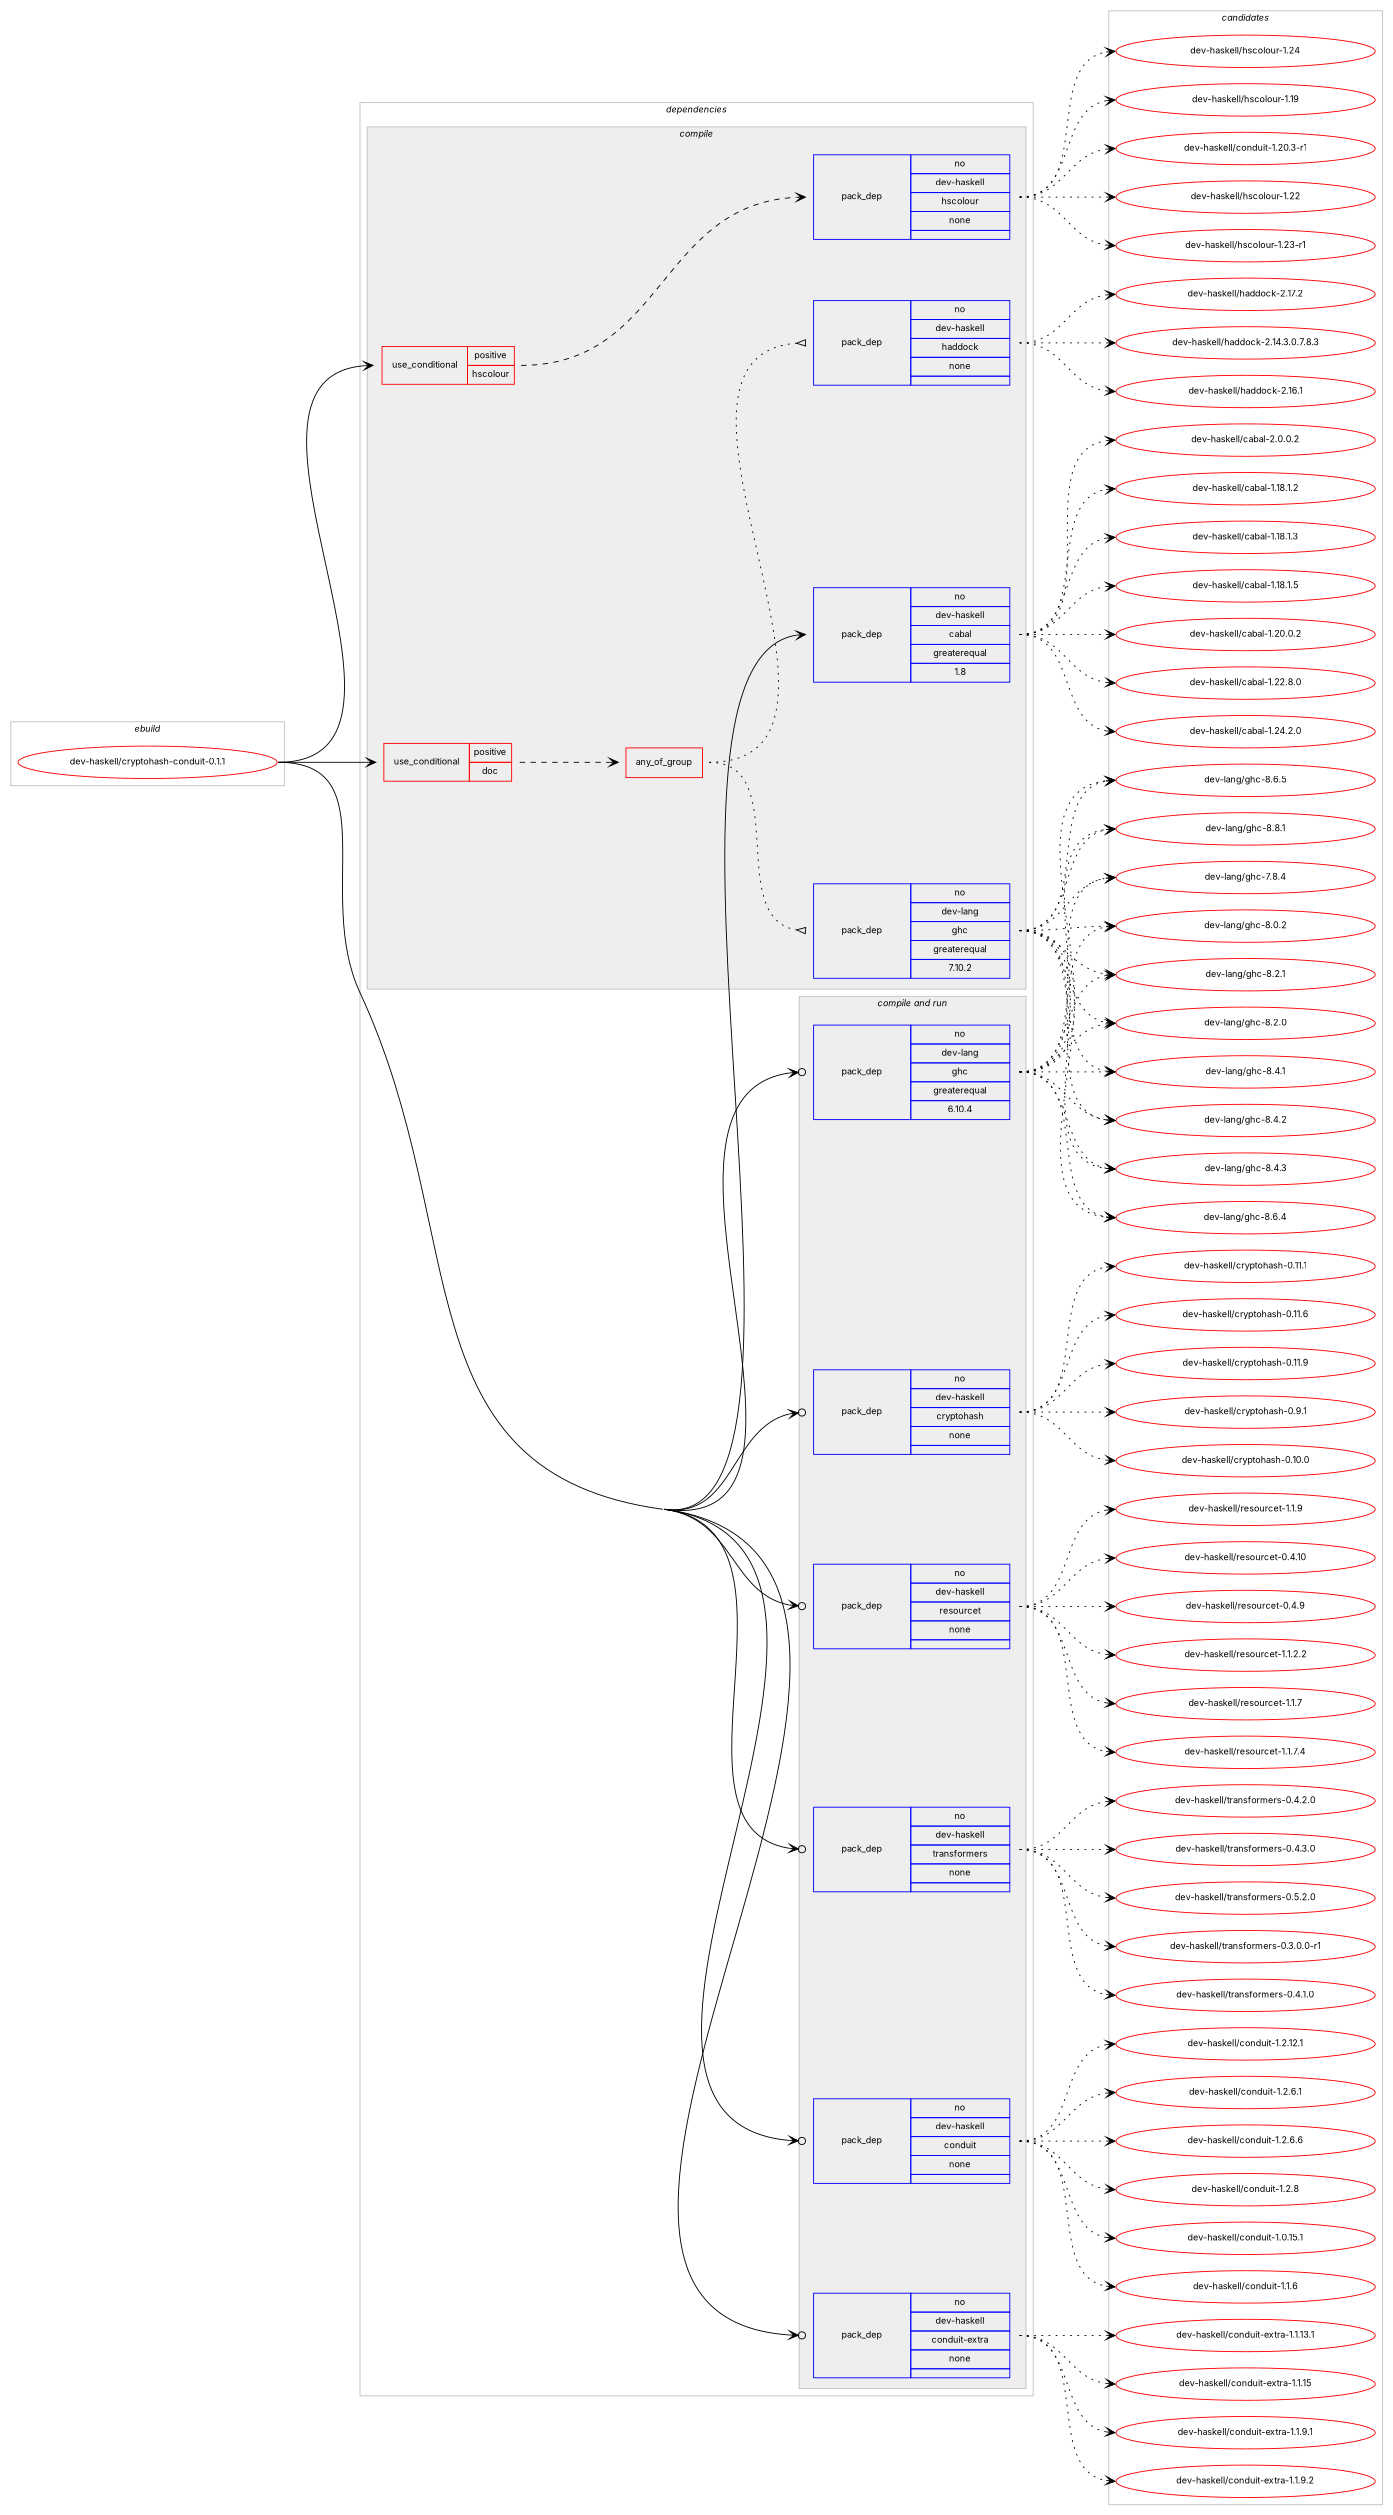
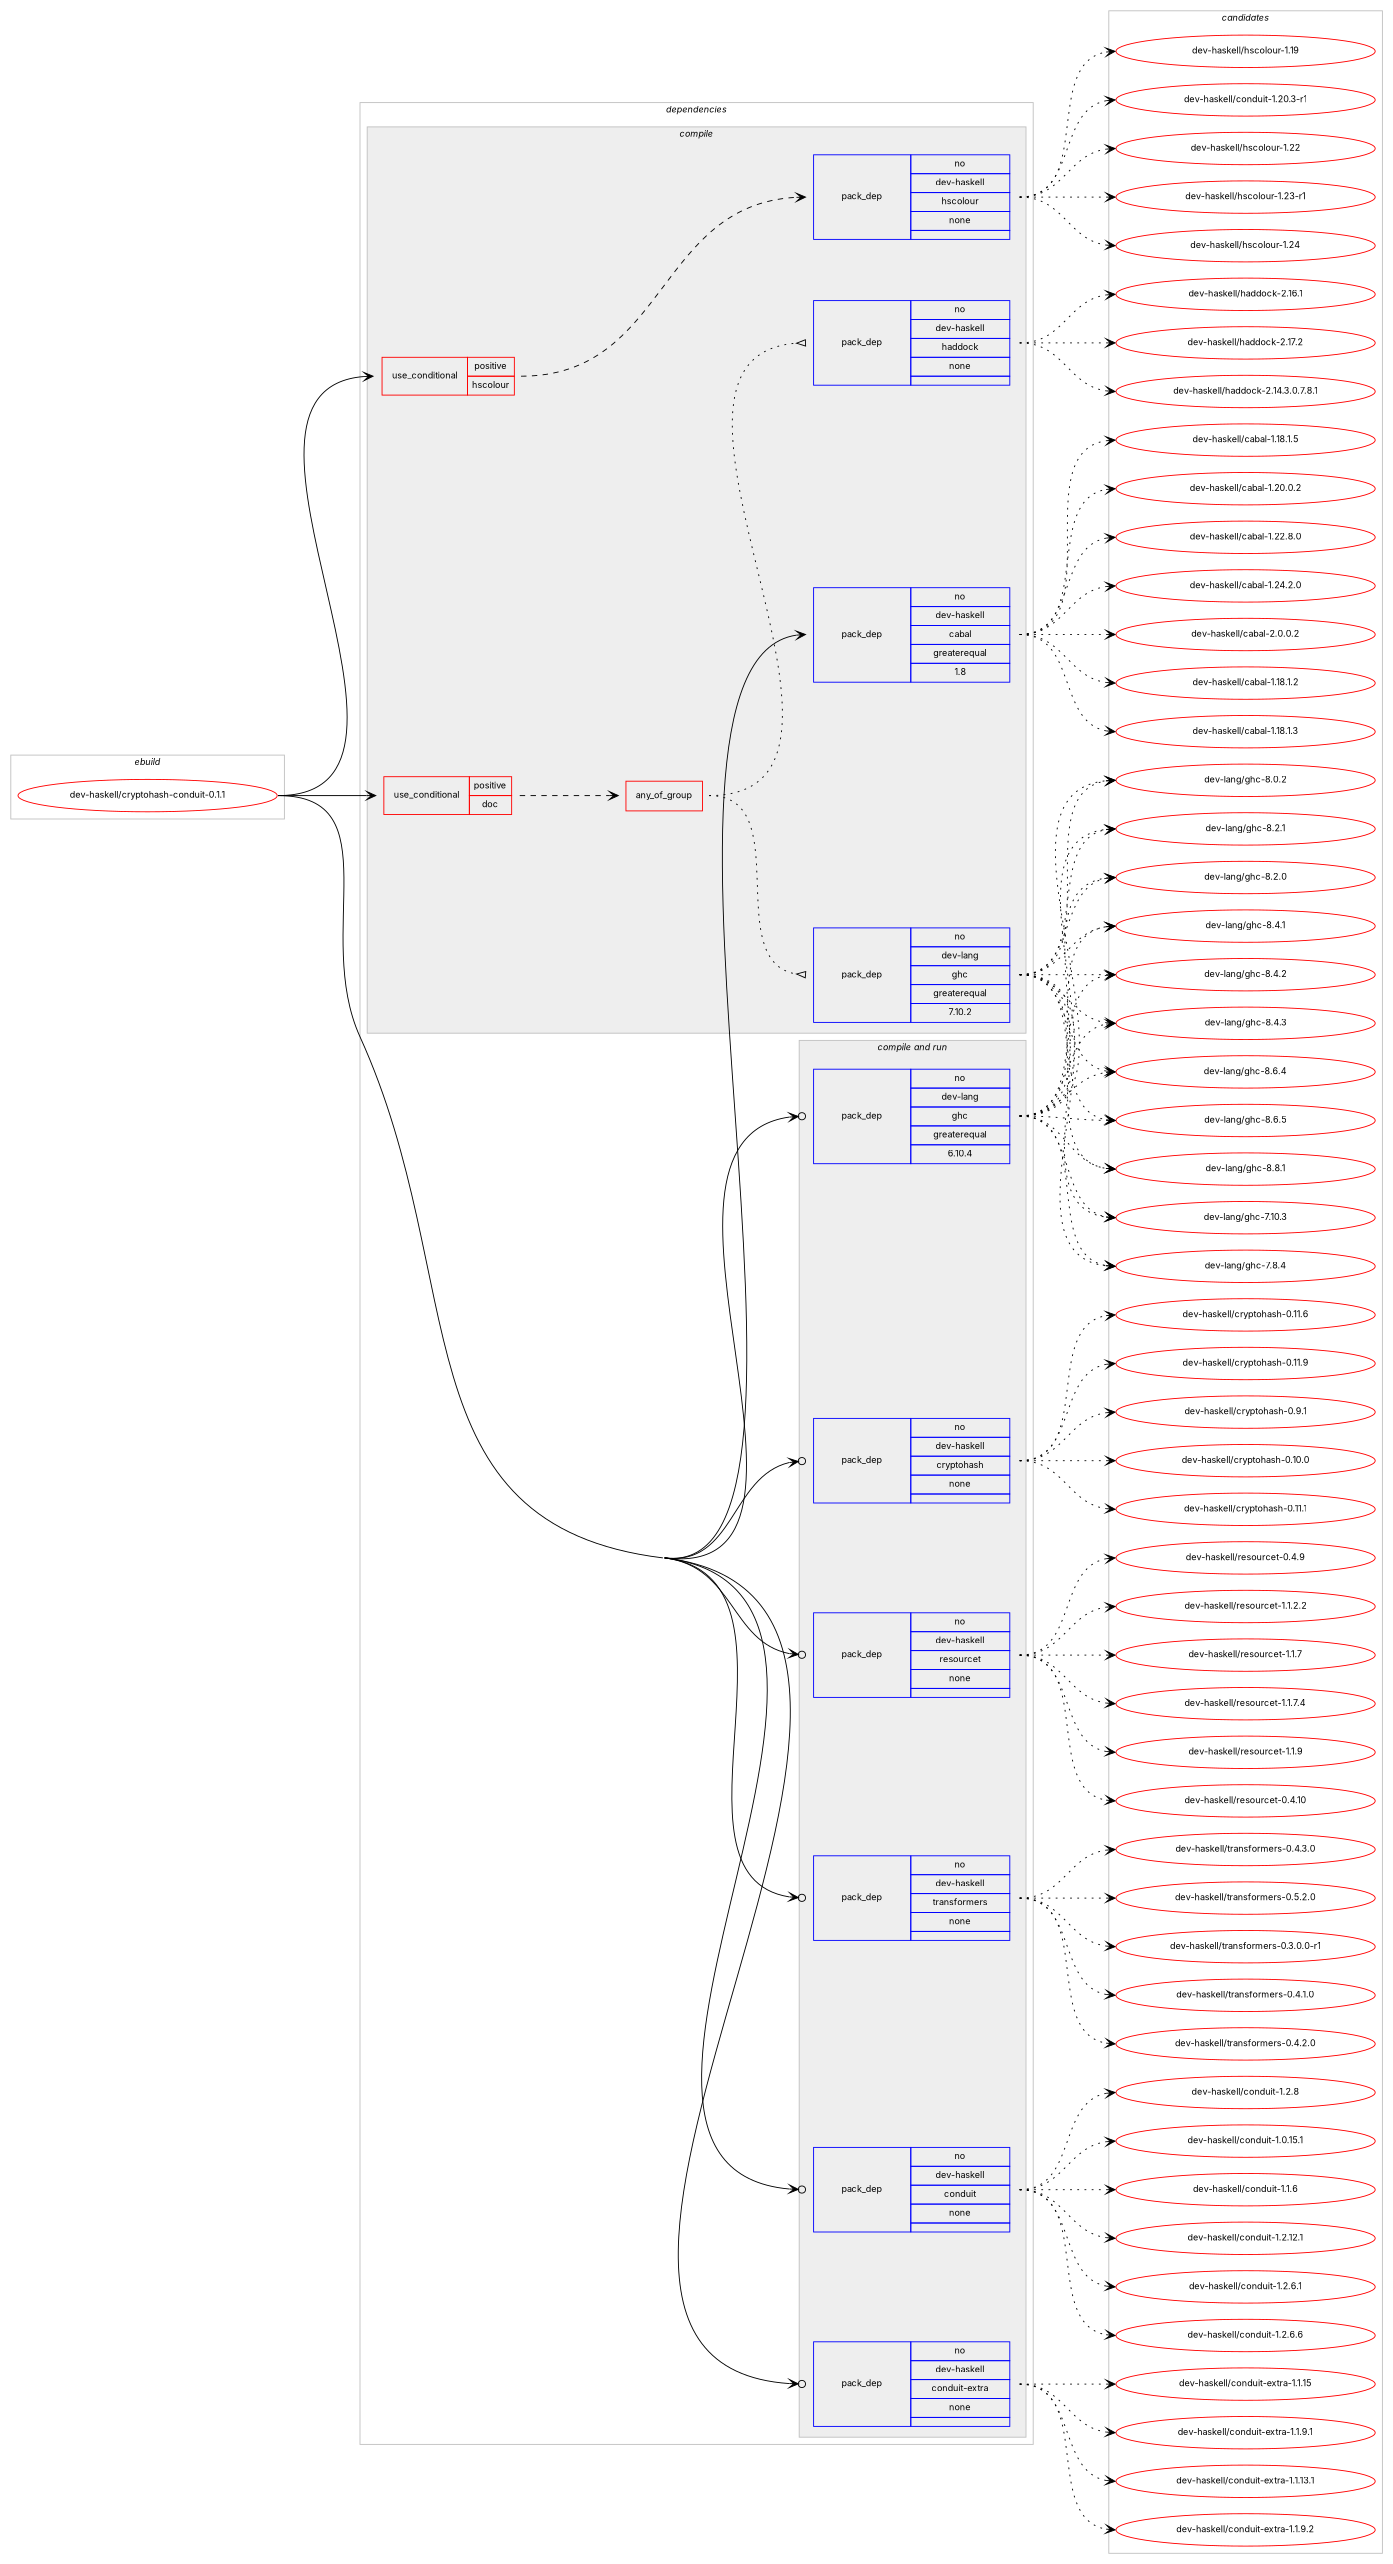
node "dev-haskell/haddock-2.14.3.0.7.8.3": label "dev-haskell/haddock-2.14.3.0.7.8.3" -> "dev-haskell/haddock-2.14.3.0.7.8.1"
node "dev-lang/ghc-7.10.3": added
